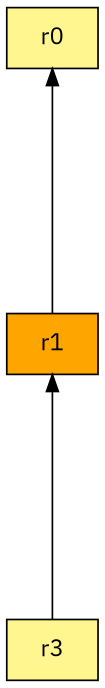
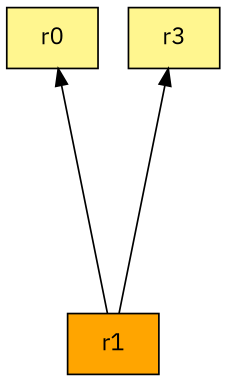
edge "r3" -> "r1": reversed
